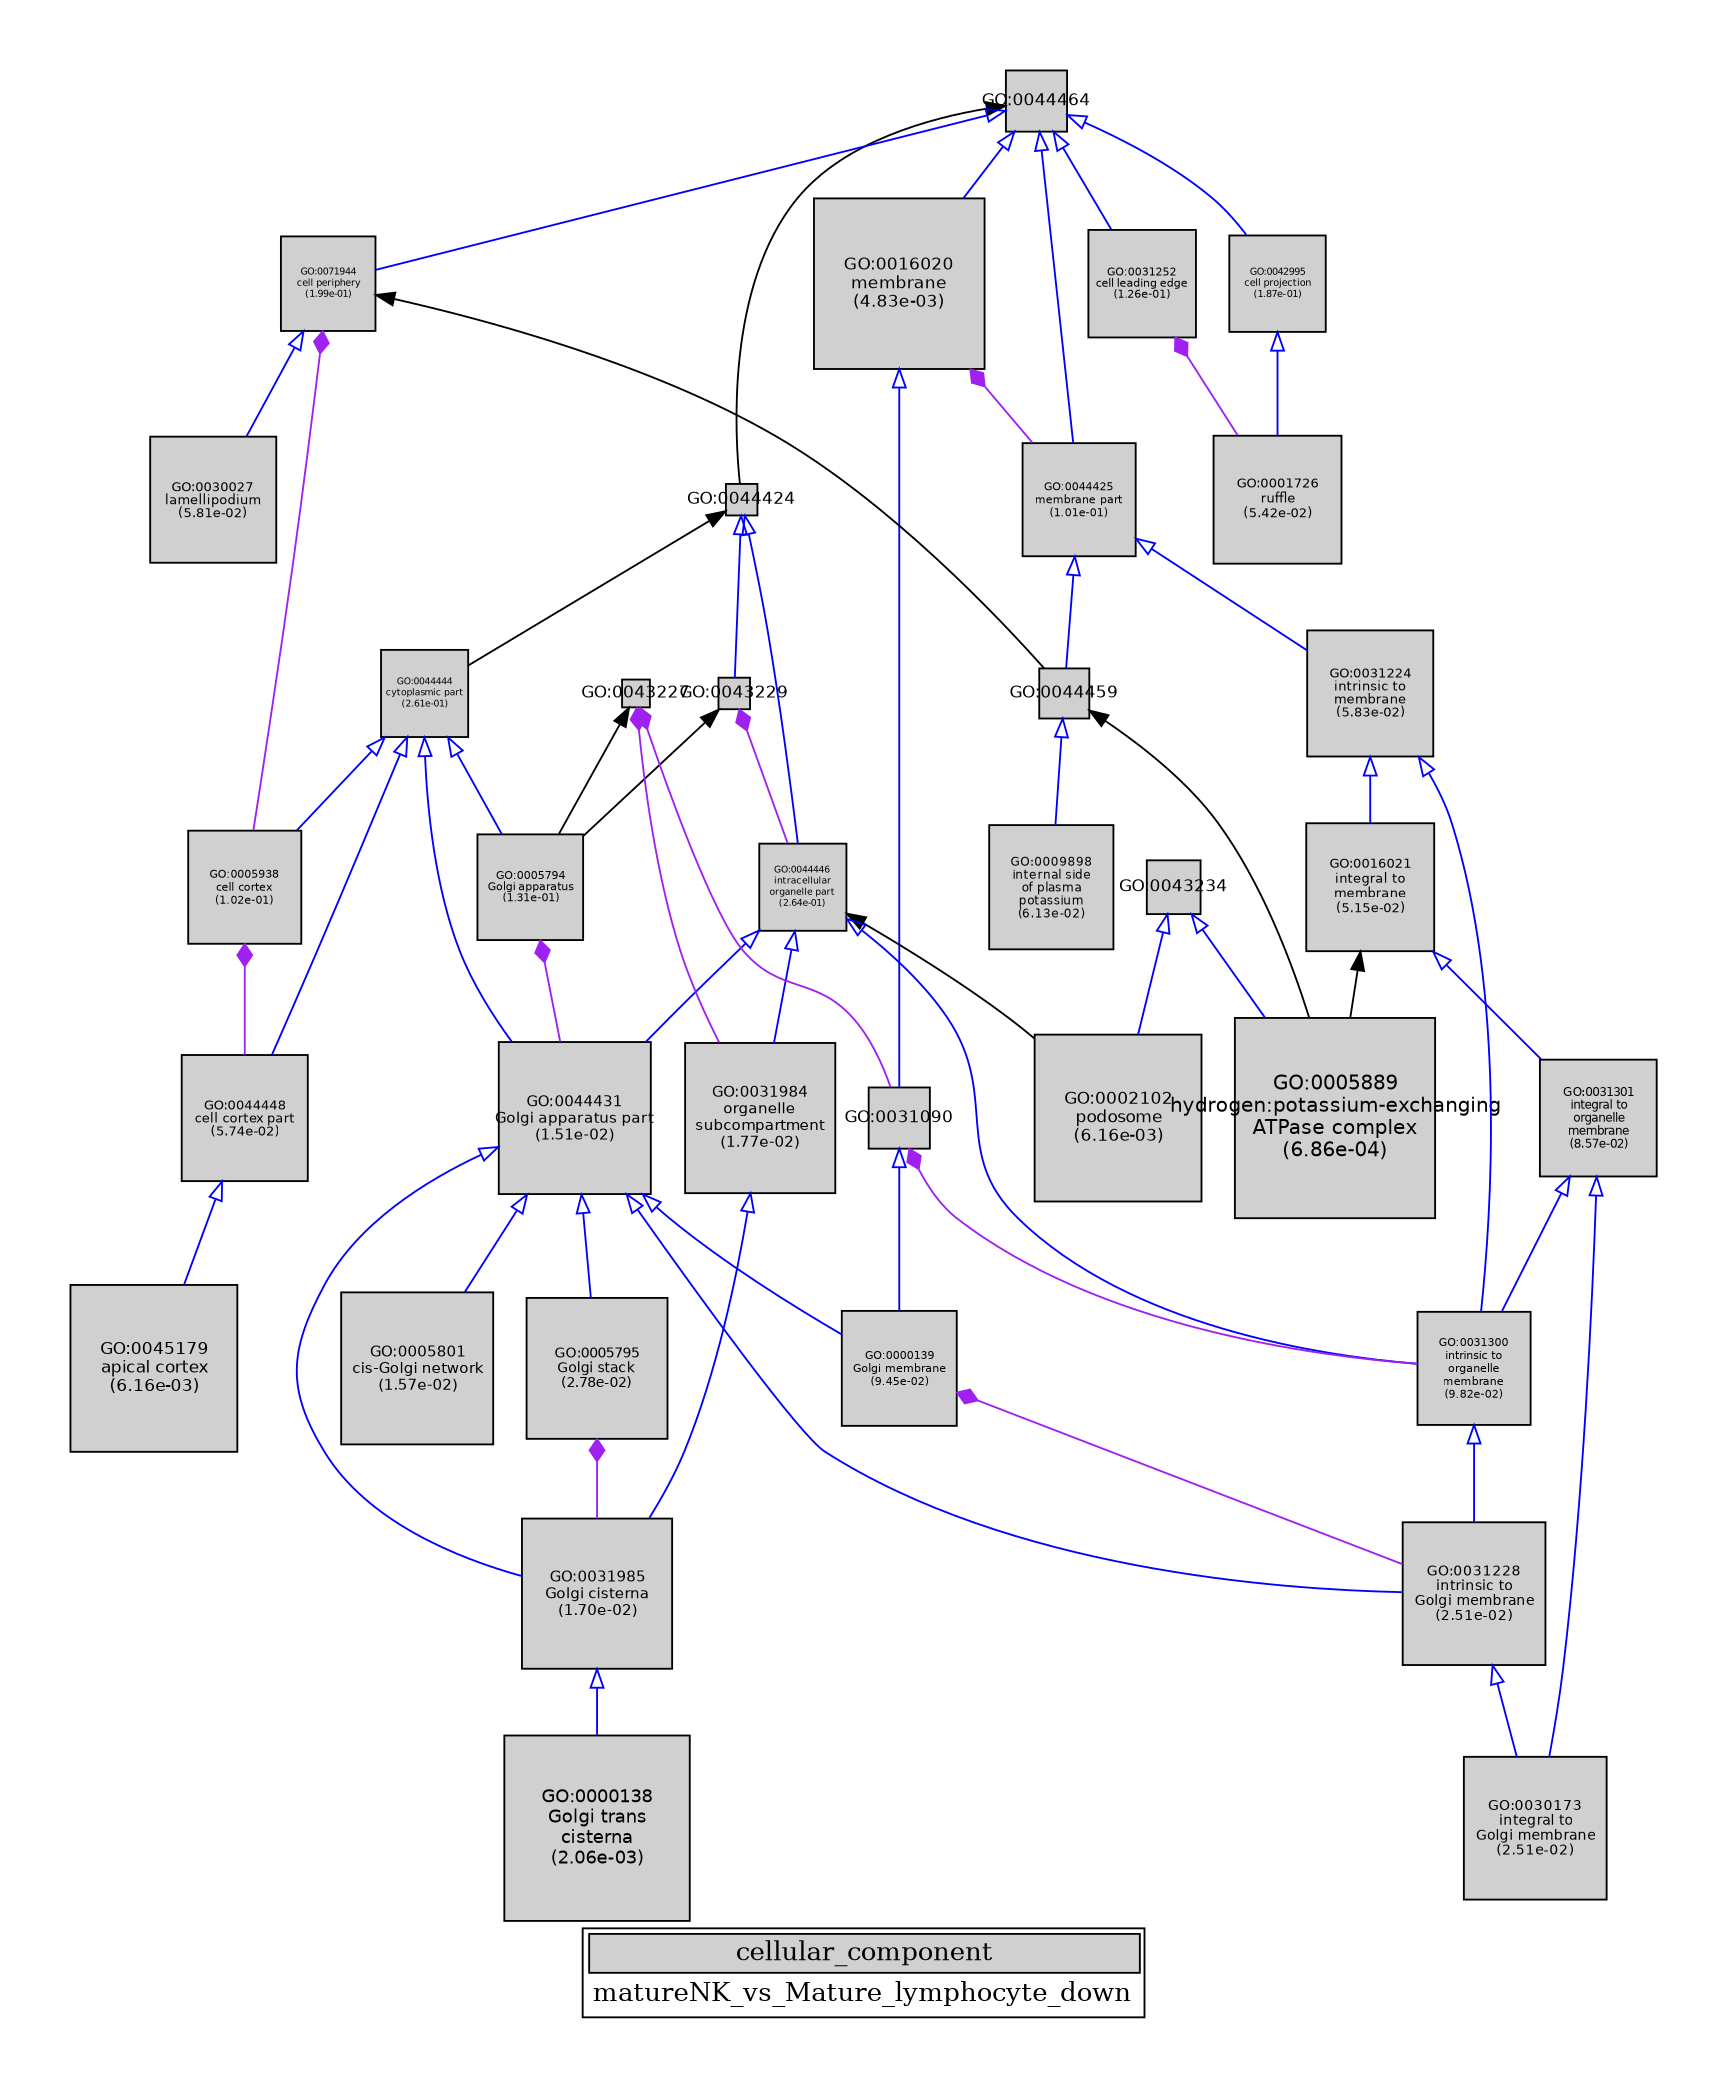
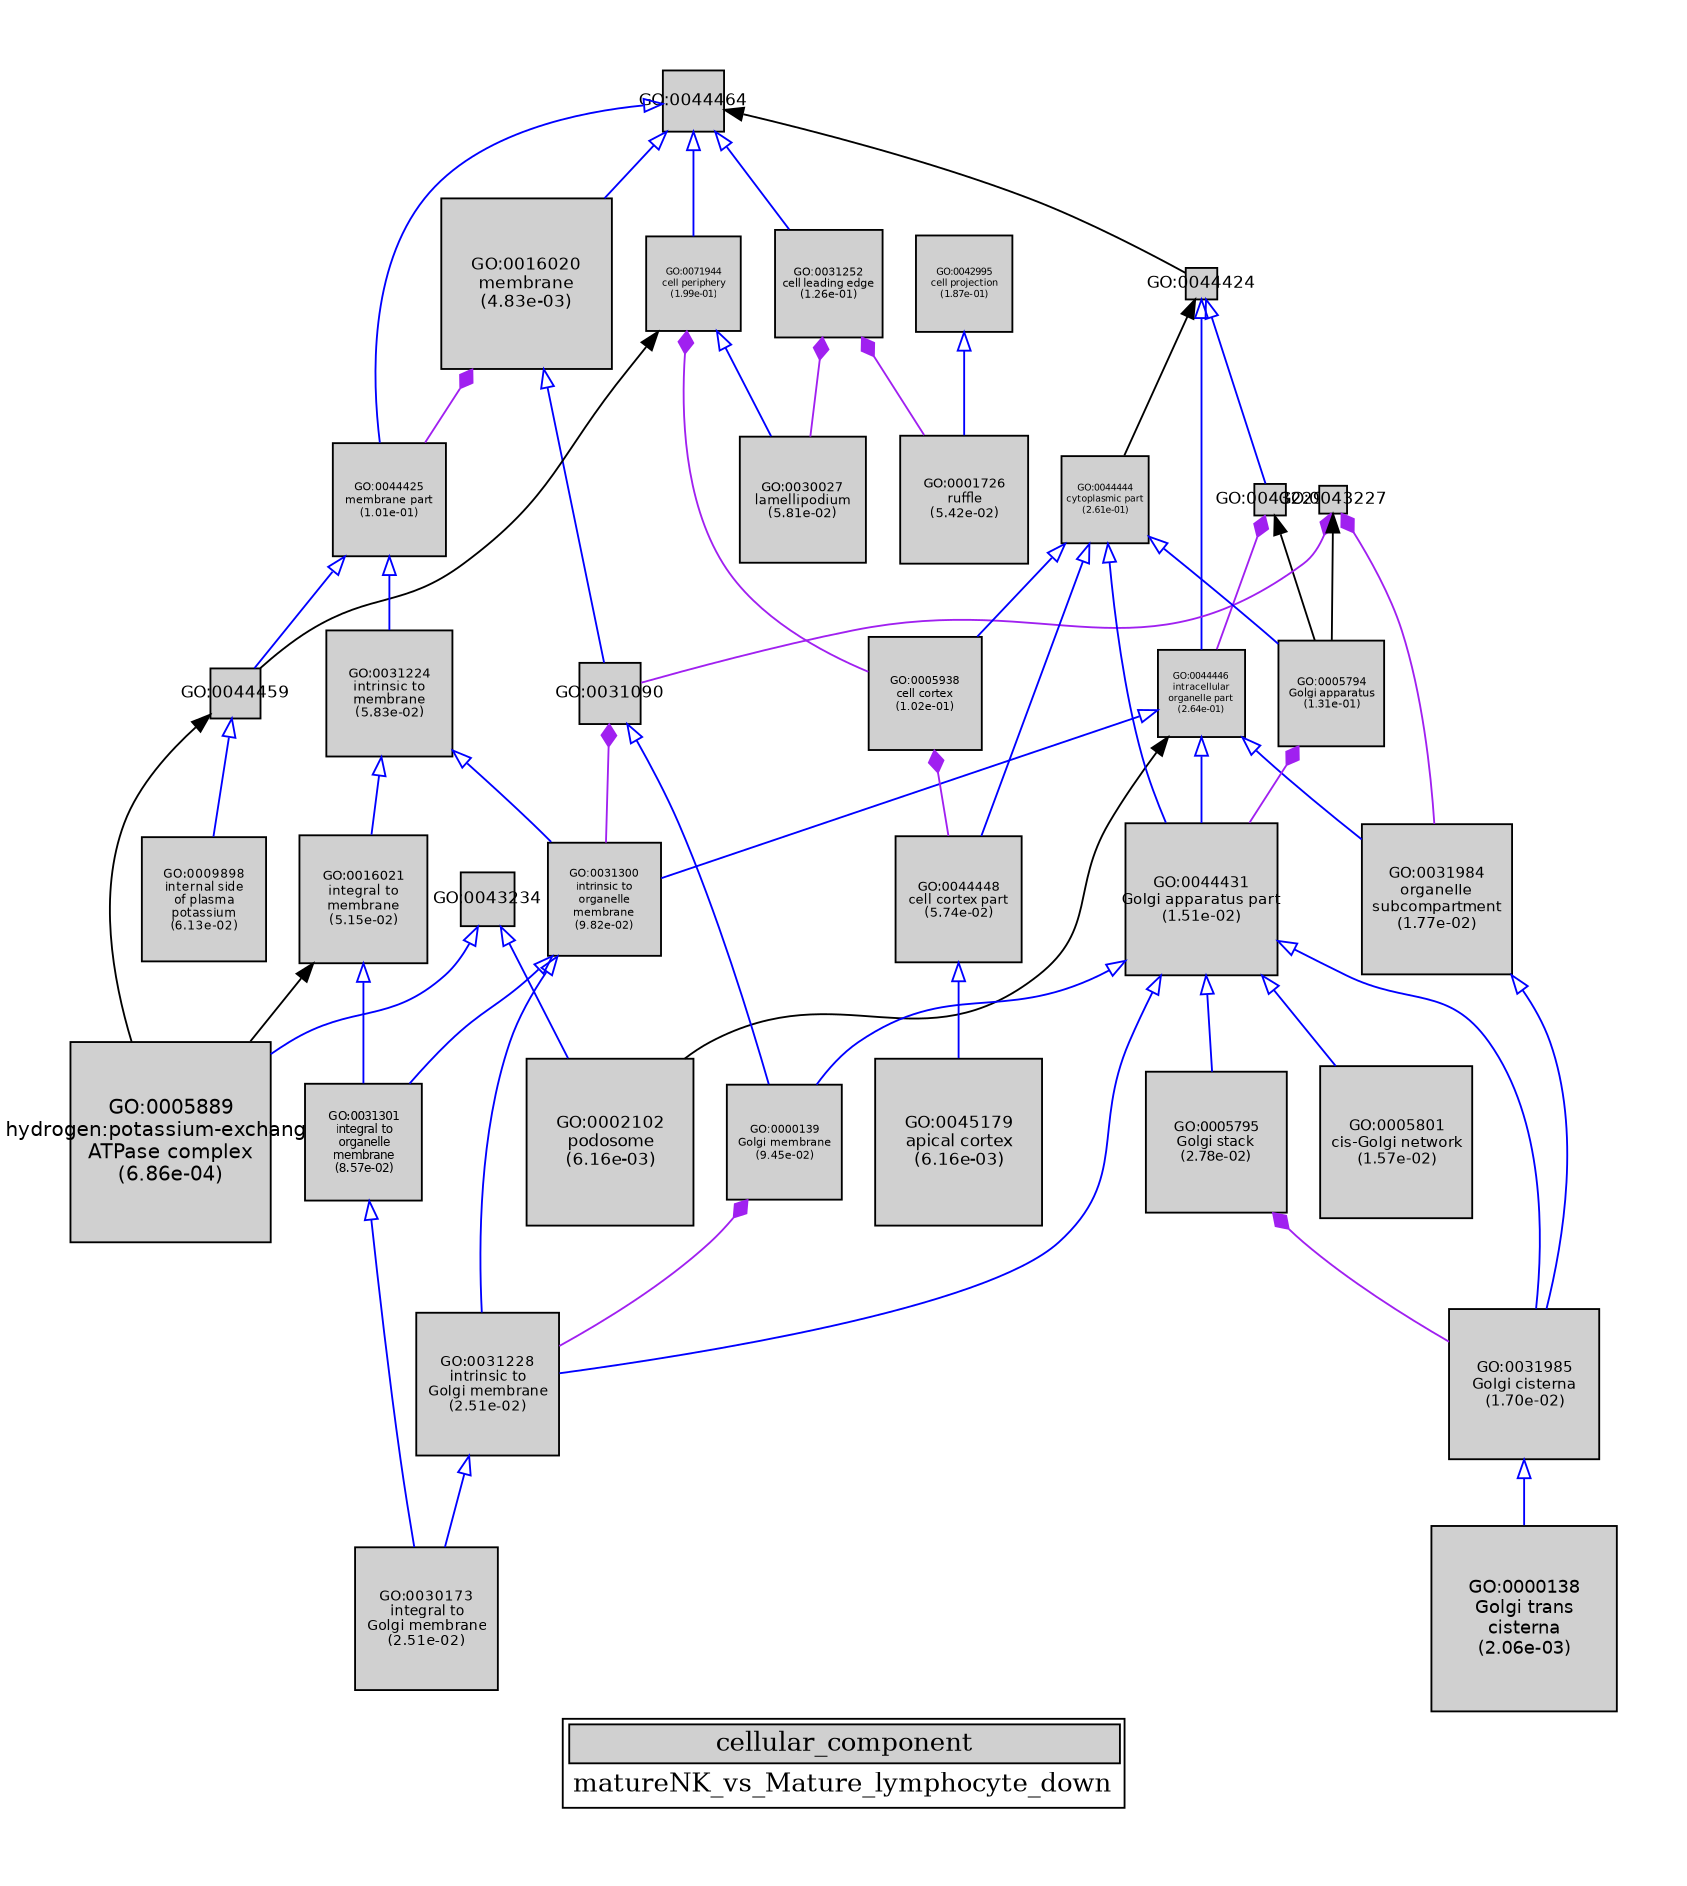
edge "GO:0042995" -> "GO:0044464": removed
edge "GO:0030027" -> "GO:0031252": added
edge "GO:0031300" -> "GO:0031301": reversed
